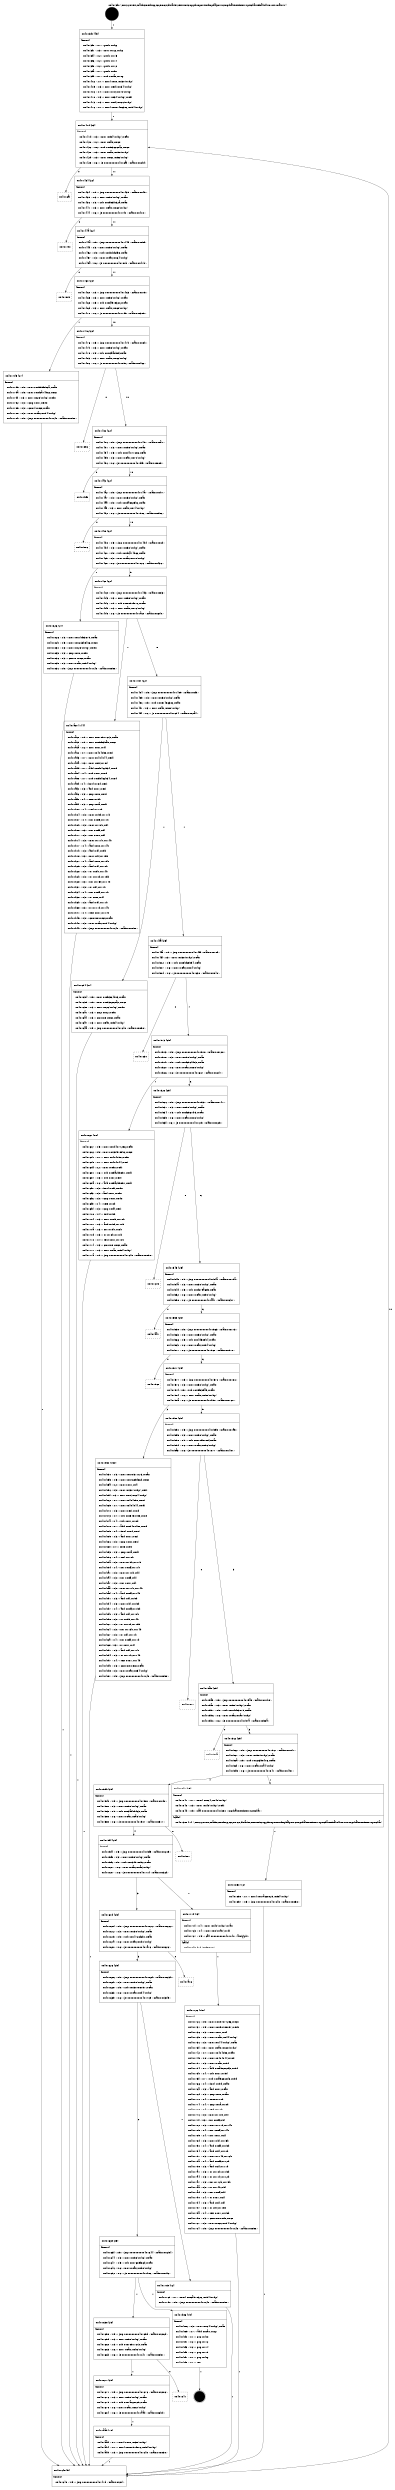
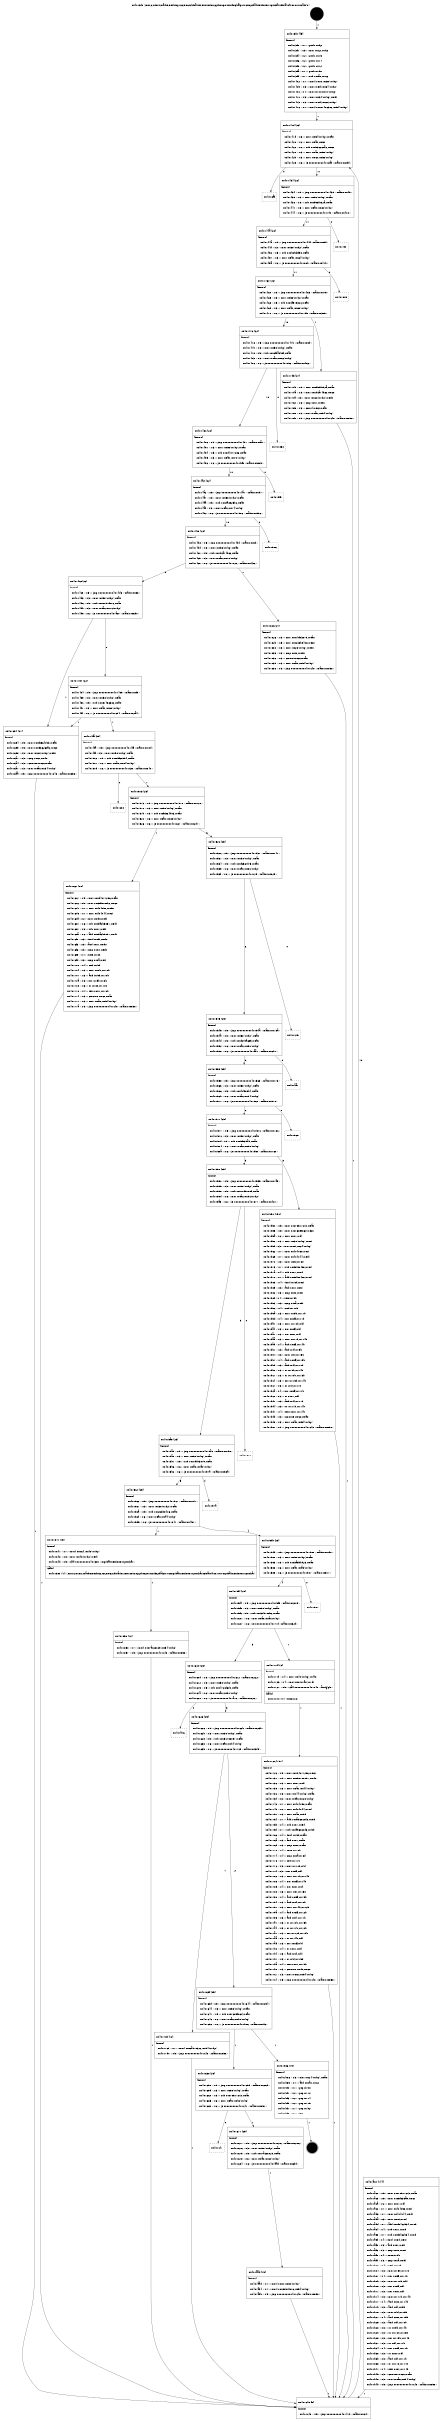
edge "0x4014ce [22]" -> "0x401ac0 [144]": now "0x4014ce [22]" -> "0x401694 [27]"
